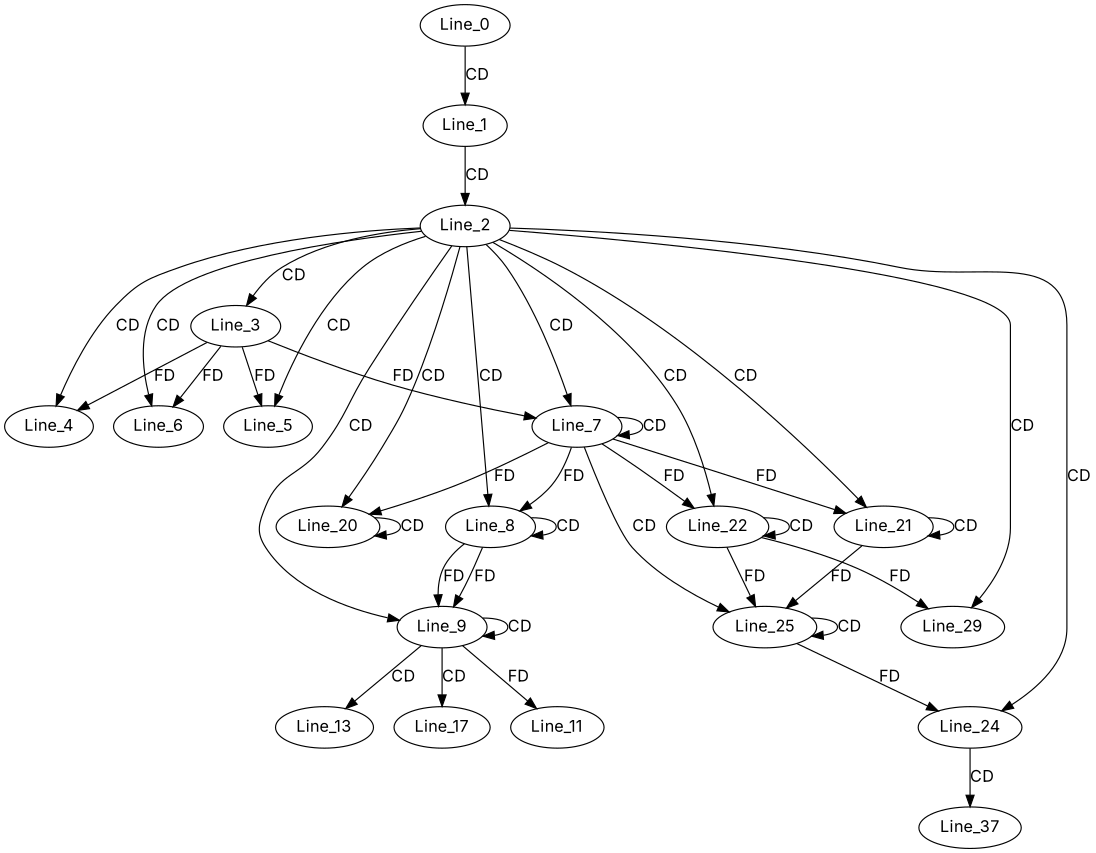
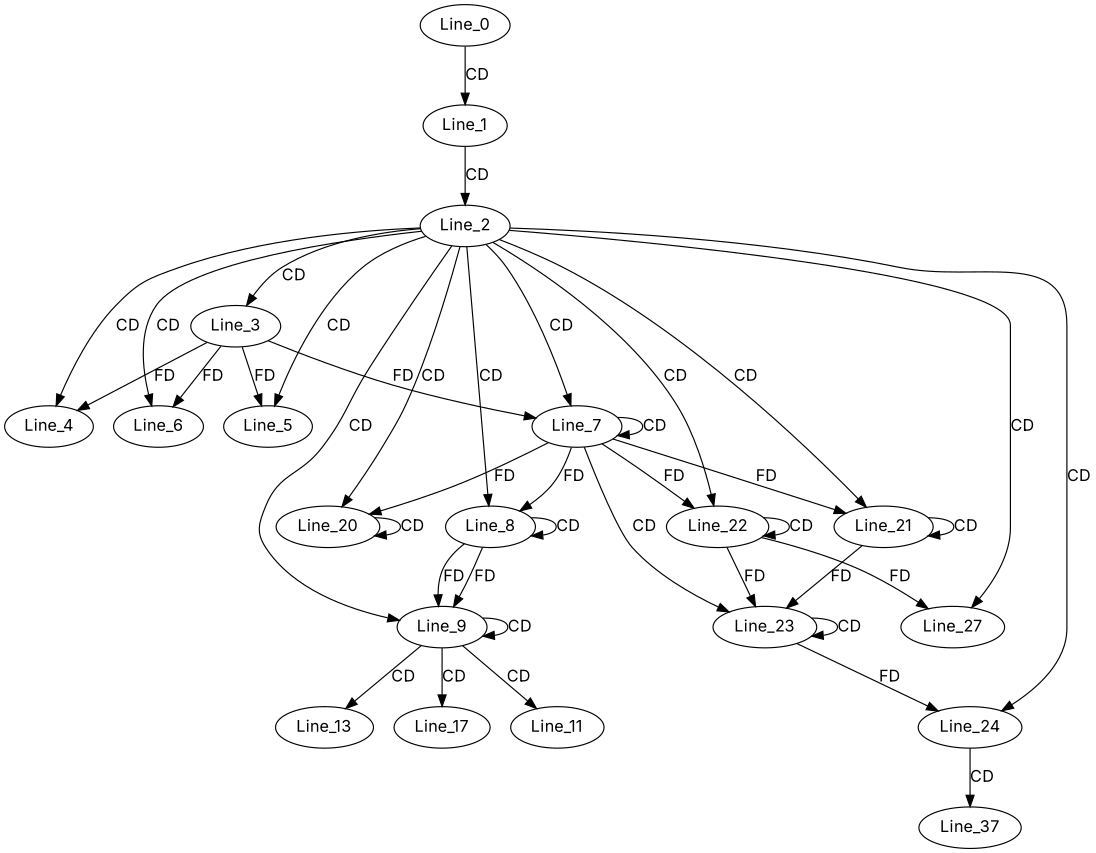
node "Line_25": label "Line_25" -> "Line_23"
node "Line_29": label "Line_29" -> "Line_27"
edge "Line_9" -> "Line_11": label "FD" -> "CD"
